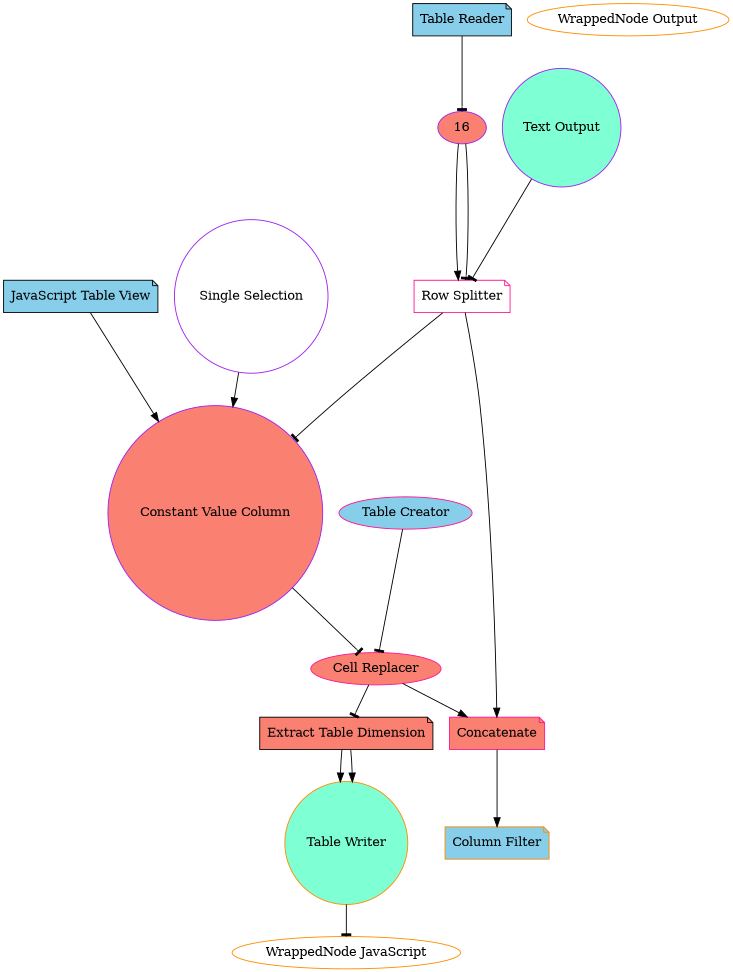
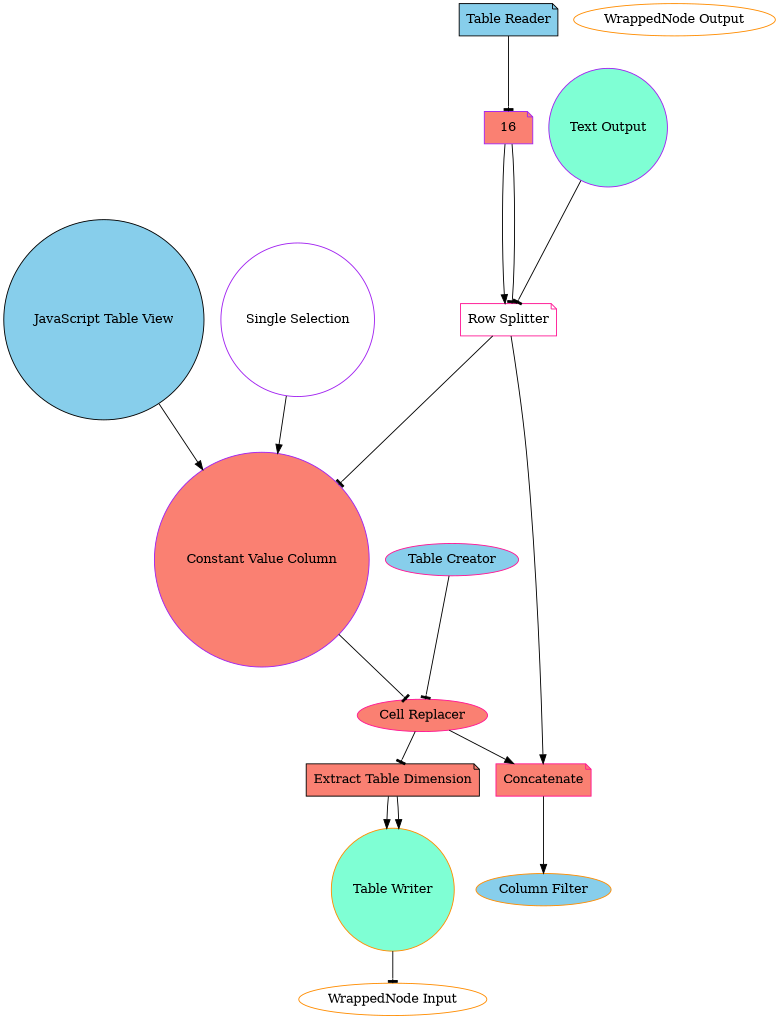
node "16": shape ellipse -> note
node "JavaScript Table View": shape note -> circle
node "Column Filter": shape note -> ellipse
node "WrappedNode JavaScript": label "WrappedNode JavaScript" -> "WrappedNode Input"
